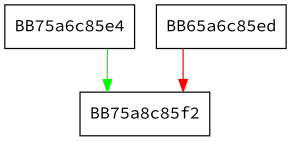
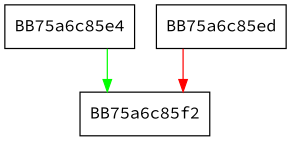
node "BB65a6c85ed": label "BB65a6c85ed" -> "BB75a6c85ed"
node "BB75a8c85f2": label "BB75a8c85f2" -> "BB75a6c85f2"
